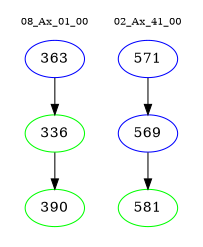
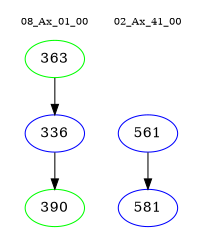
node "363": color blue -> green
node "571": removed
node "336": color green -> blue
node "569": label "569" -> "561"
node "581": color green -> blue
